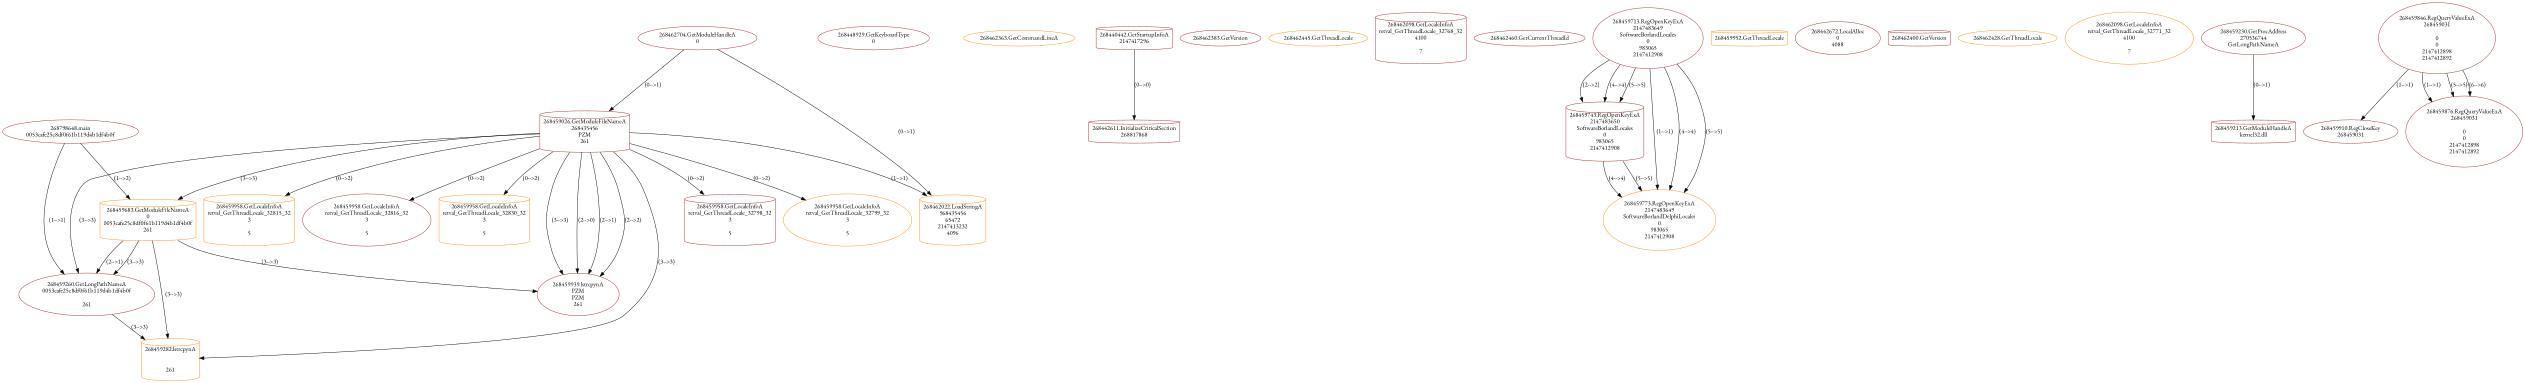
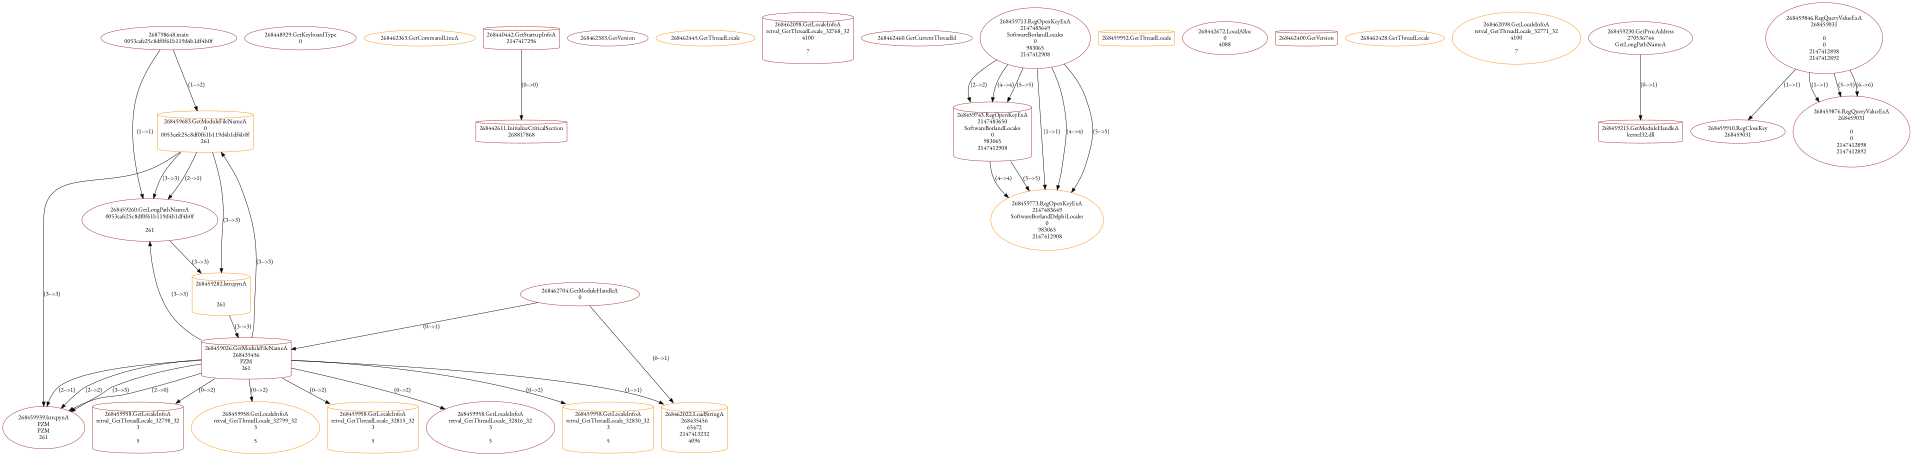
node "268462022.LoadStringA 968435456 65472 2147413232 4096": label "268462022.LoadStringA 968435456 65472 2147413232 4096" -> "268462022.LoadStringA 268435456 65472 2147413232 4096"
edge "268459026.GetModuleFileNameA 268435456 PZM 261" -> "268459282.lstrcpynA 261": reversed
